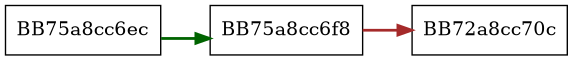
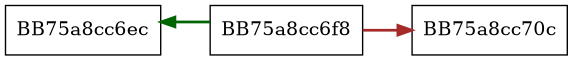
node "BB72a8cc70c": label "BB72a8cc70c" -> "BB75a8cc70c"
edge "BB75a8cc6ec" -> "BB75a8cc6f8": reversed
